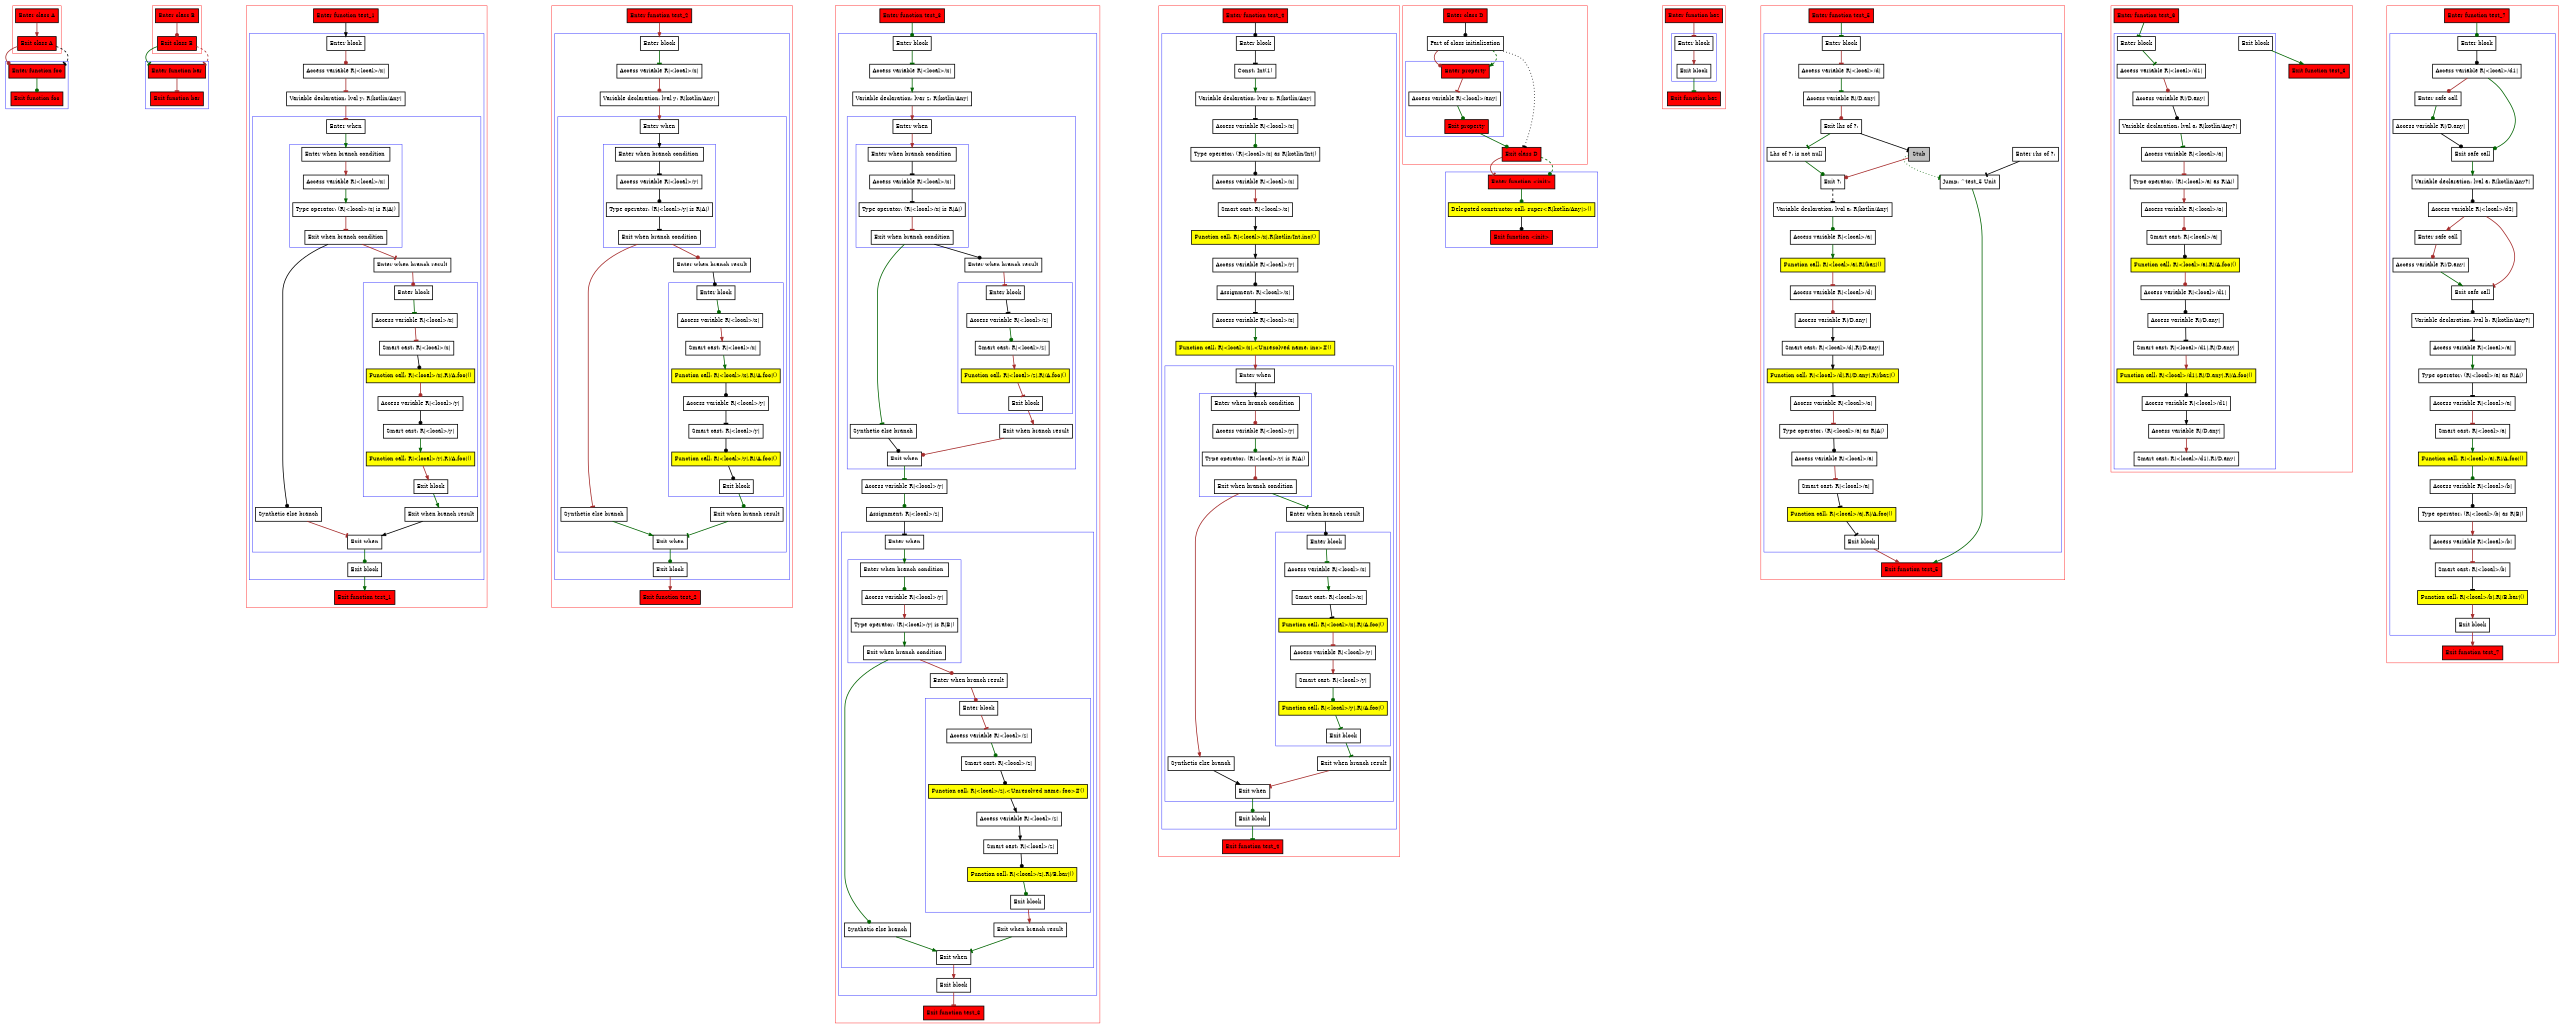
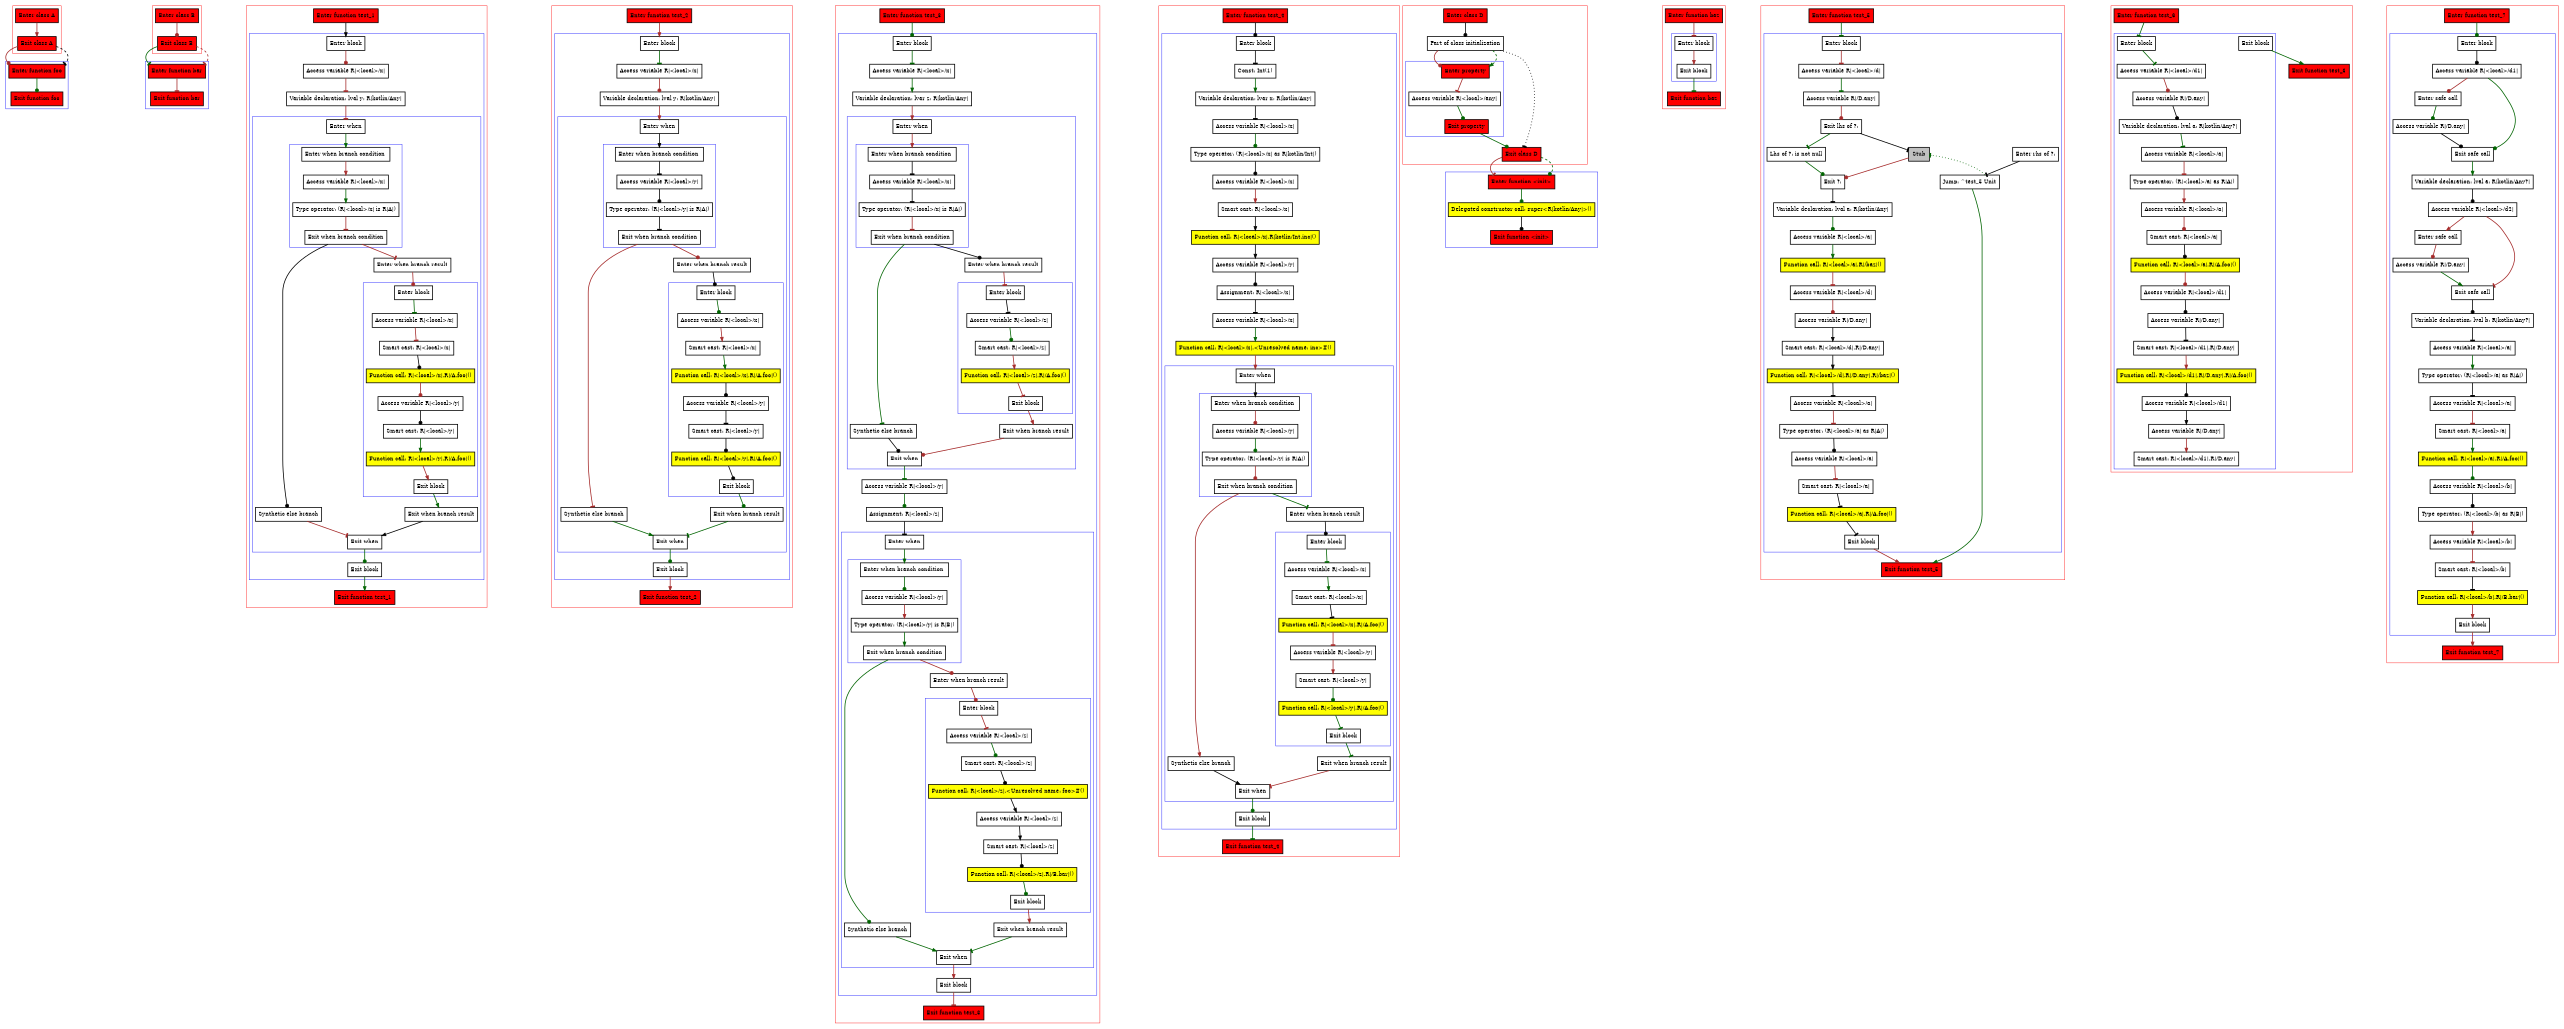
edge "Stub" -> "Jump: ^test_5 Unit": reversed
edge "Exit ?:" -> "Variable declaration: lval a: R|kotlin/Any|": style dashed -> solid
